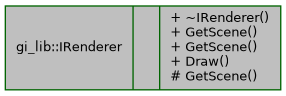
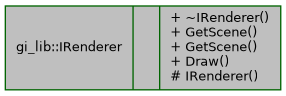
node "gi_lib::IRenderer": text "# GetScene()" -> "# IRenderer()"
